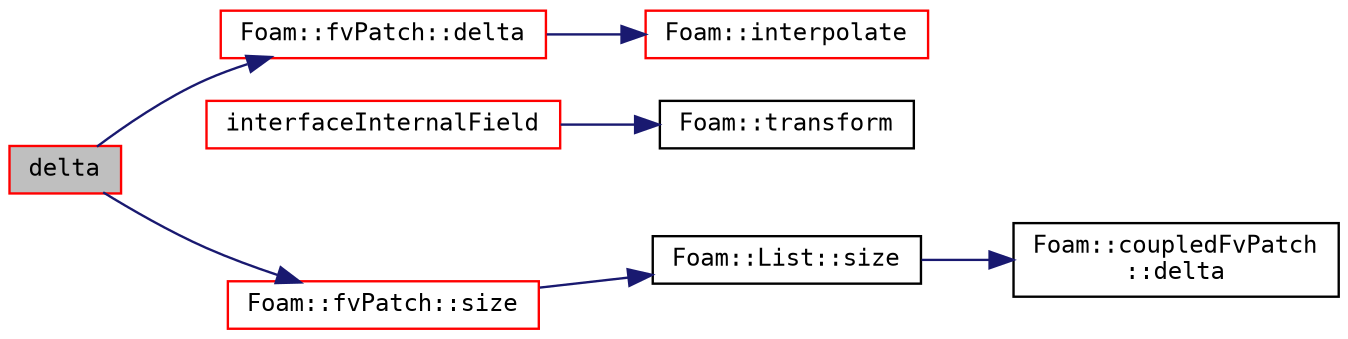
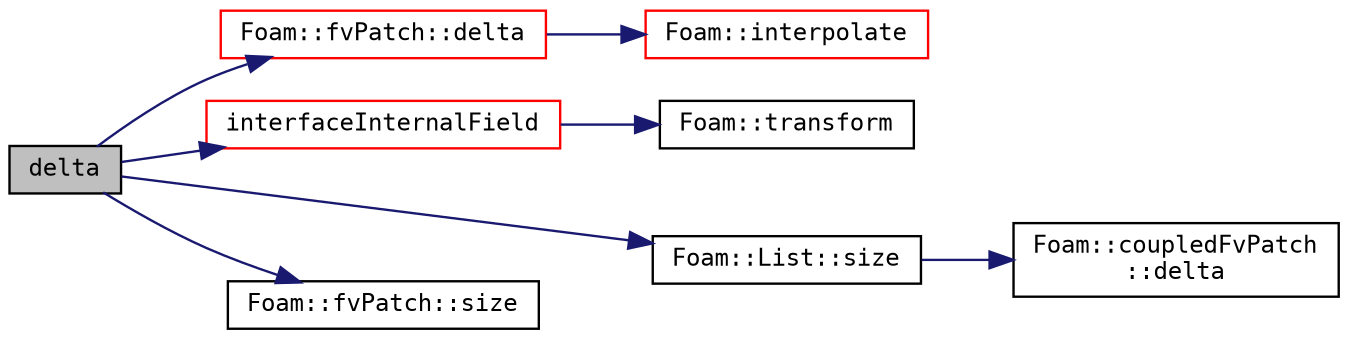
edge "delta" -> "interfaceInternalField": added
node "delta": color red -> black
edge "Foam::fvPatch::size" -> "Foam::List::size": now "delta" -> "Foam::List::size"
node "Foam::fvPatch::size": color red -> black
